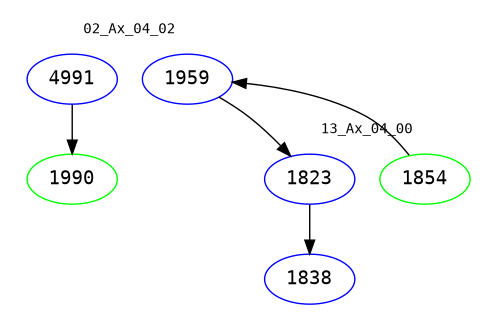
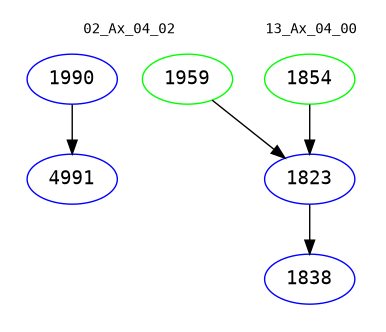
node "1959": color blue -> green
edge "1854" -> "1959": now "1854" -> "1823"
edge "4991" -> "1990": reversed
node "1990": color green -> blue
